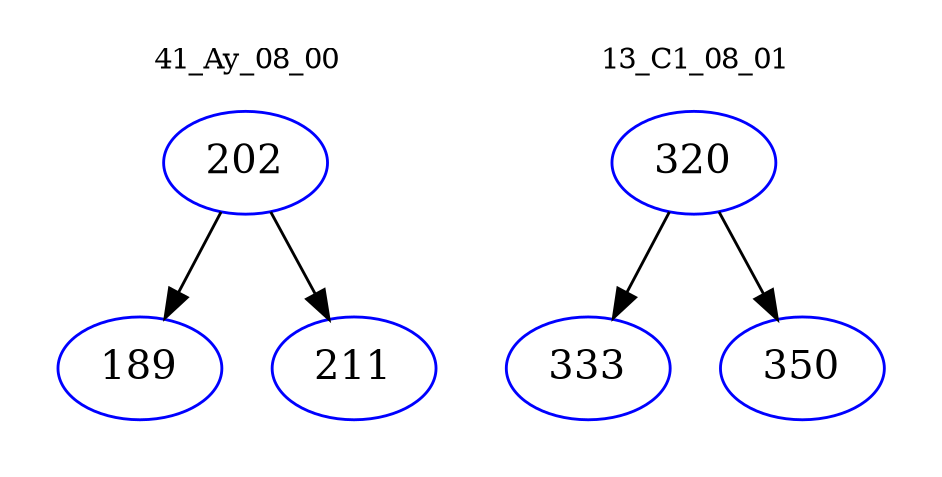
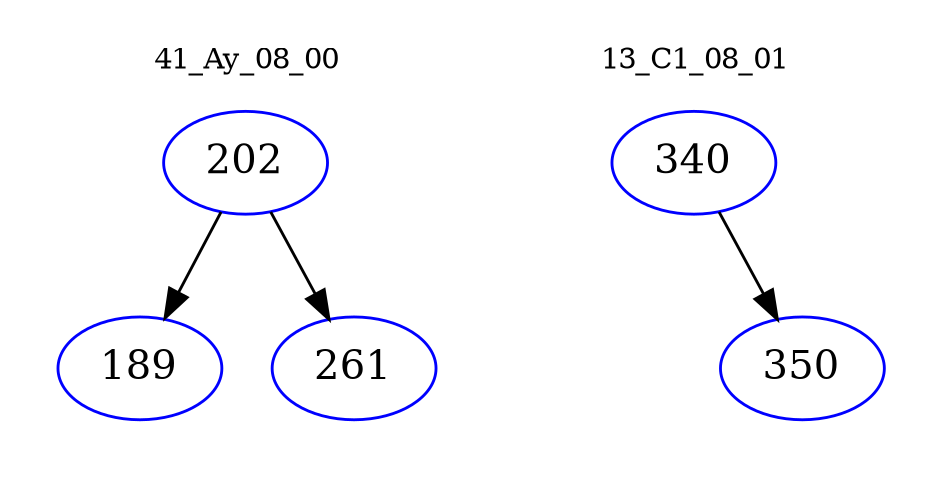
node "320": label "320" -> "340"
node "211": label "211" -> "261"
node "333": removed
